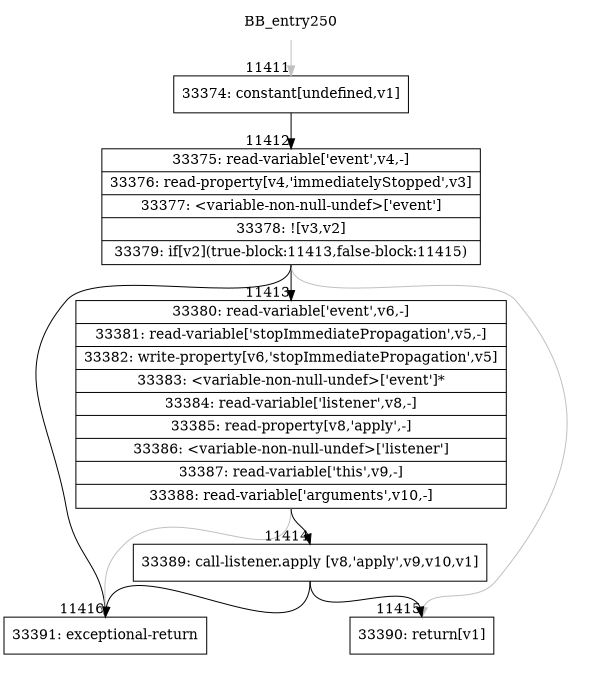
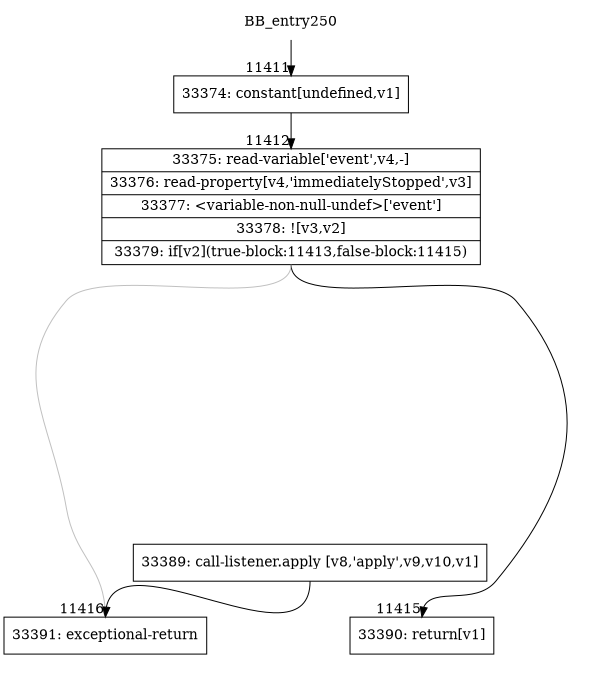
edge "BB_entry250" -> "33374: constant[undefined,v1]": color gray -> black
edge "33375: read-variable['event',v4,-]" -> "33391: exceptional-return": color black -> gray
edge "33375: read-variable['event',v4,-]" -> "33390: return[v1]": color gray -> black
node "33380: read-variable['event',v6,-]": removed
edge "33389: call-listener.apply [v8,'apply',v9,v10,v1]" -> "33390: return[v1]": removed
